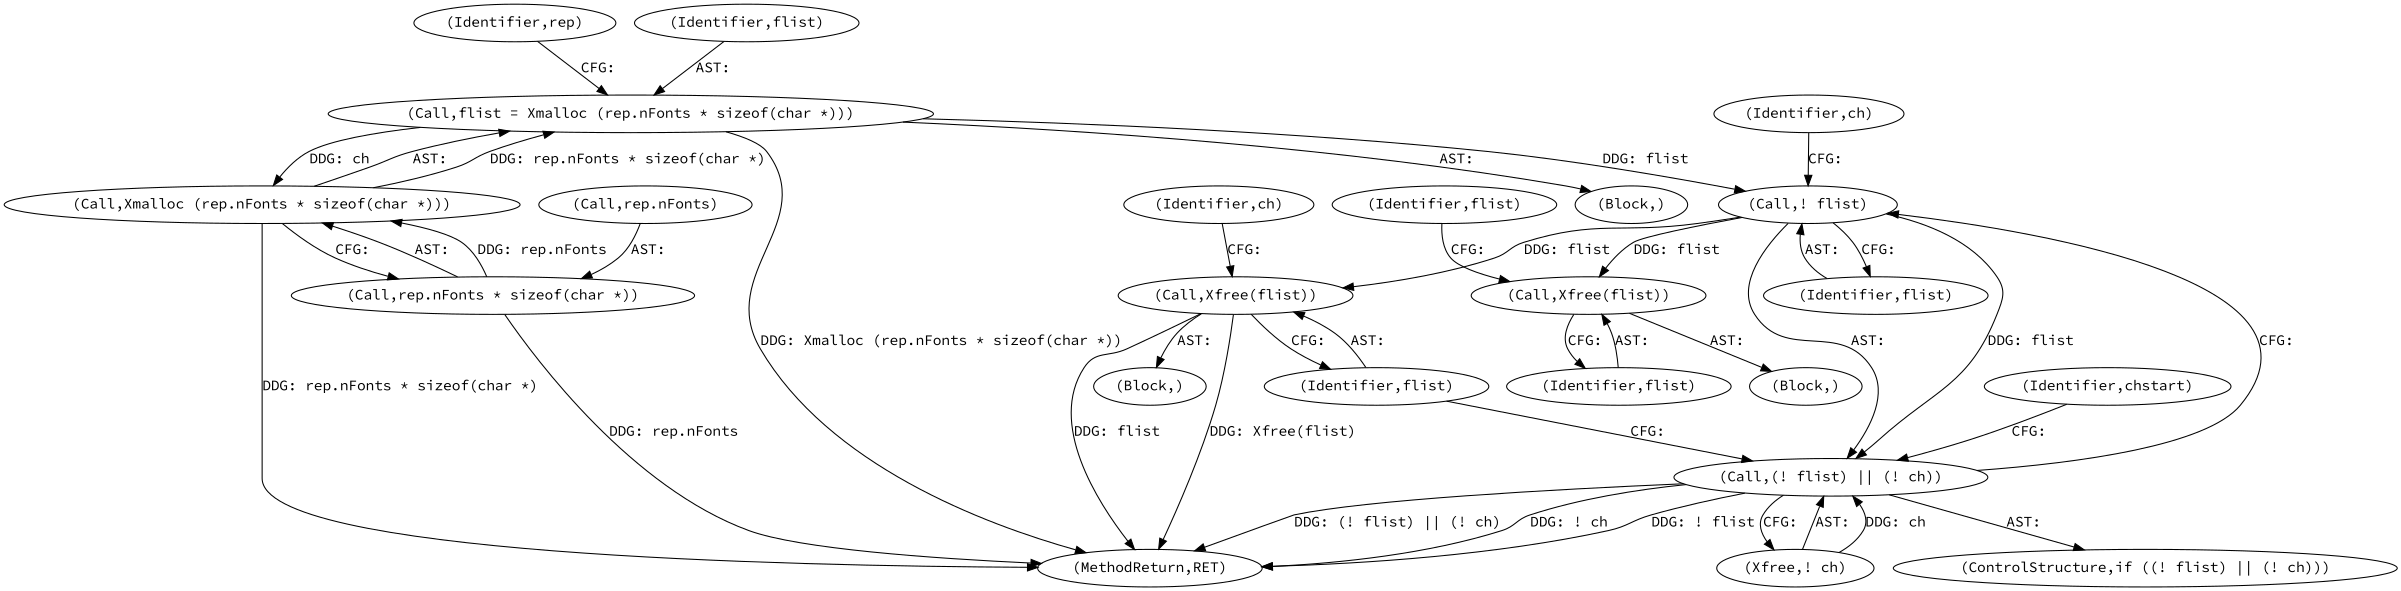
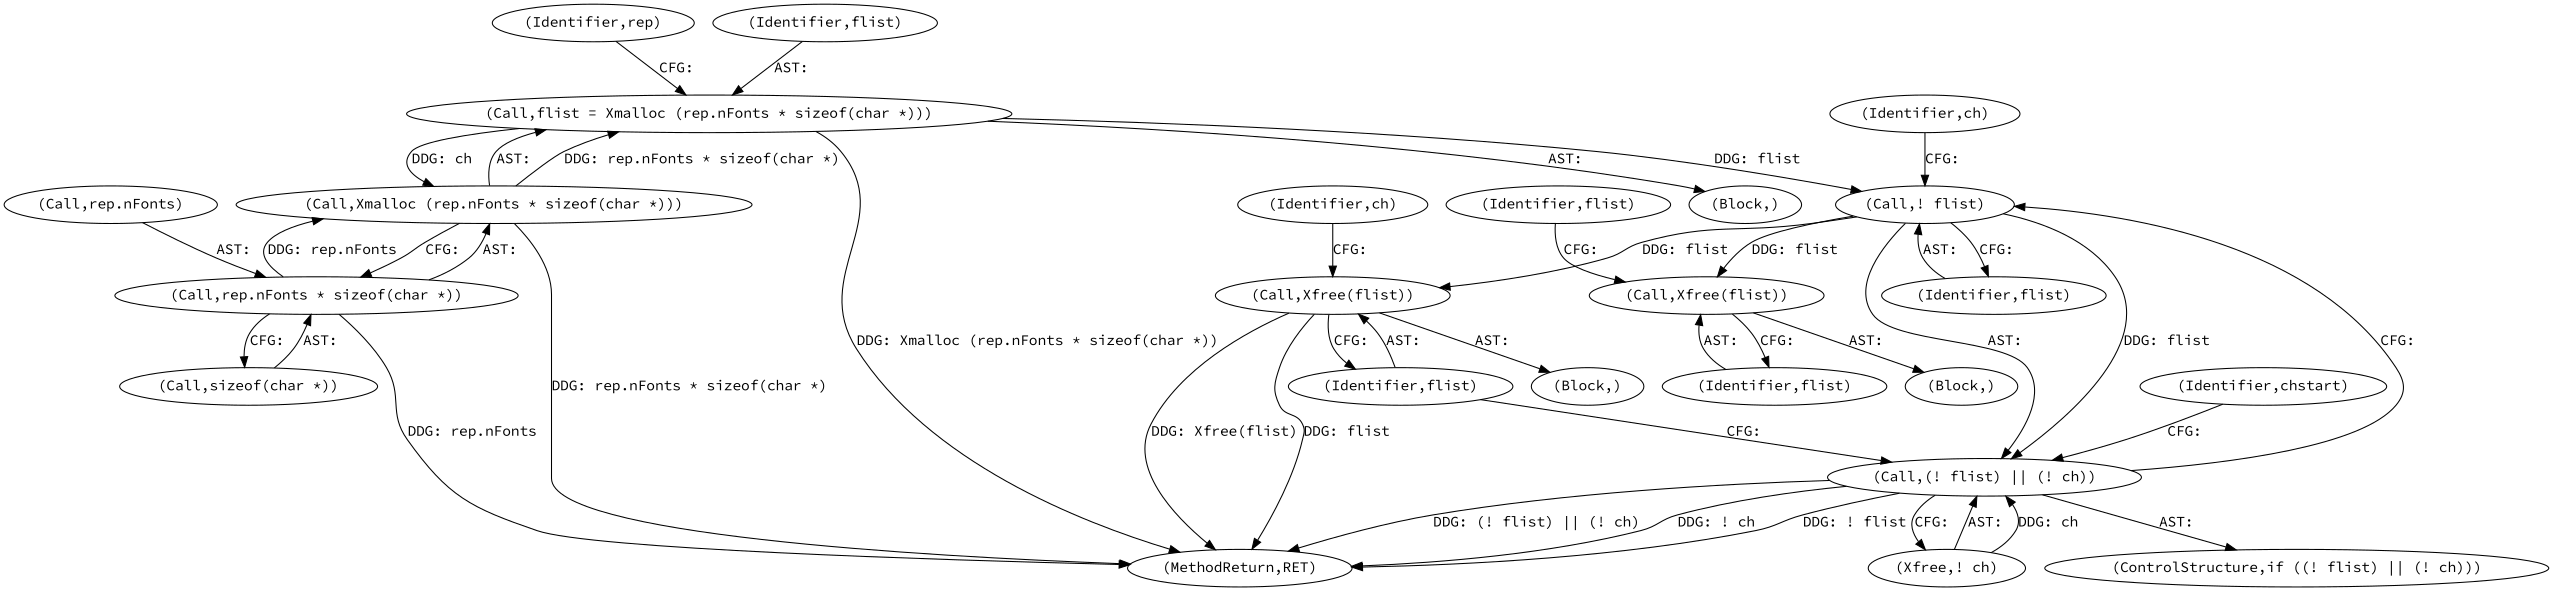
node "(Call,sizeof(char *))": added
